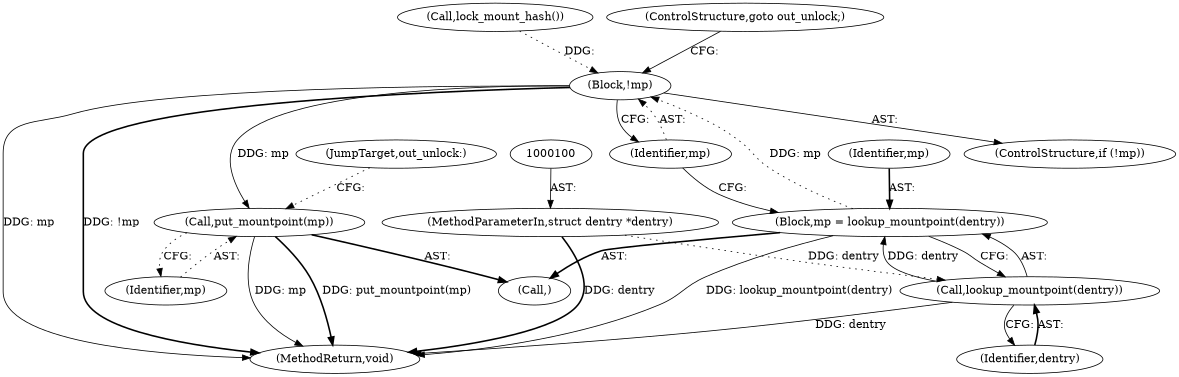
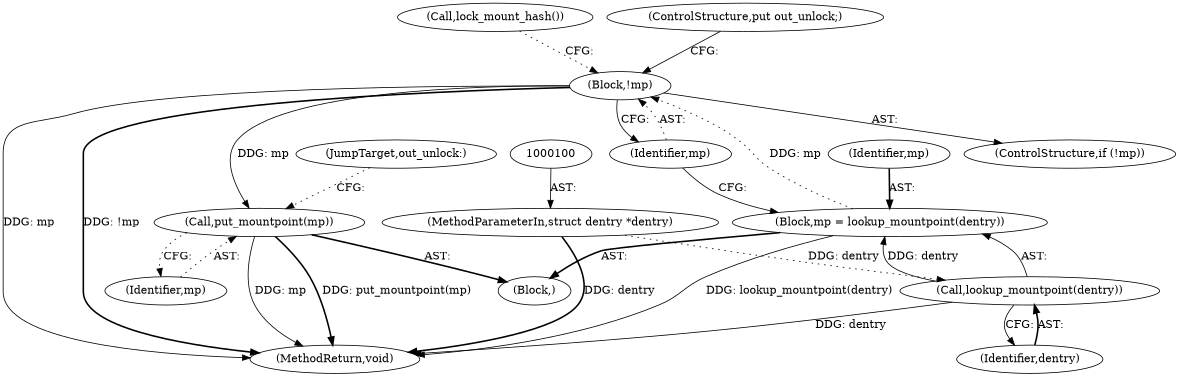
node "(ControlStructure,goto out_unlock;)": label "(ControlStructure,goto out_unlock;)" -> "(ControlStructure,put out_unlock;)"
edge "(Call,lock_mount_hash())" -> "(Block,!mp)": label "DDG: " -> "CFG: "
edge "(Block,mp = lookup_mountpoint(dentry))" -> "(Call,lookup_mountpoint(dentry))": removed, label "CFG:"
node "(Call,)": label "(Call,)" -> "(Block,)"
